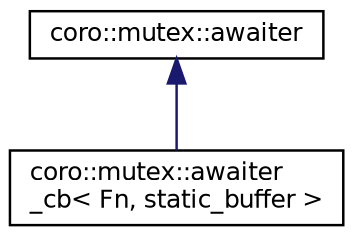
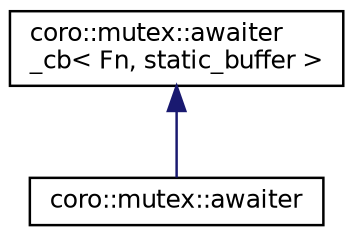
edge "coro::mutex::awaiter _cb< Fn, static_buffer >" -> "coro::mutex::awaiter": reversed
